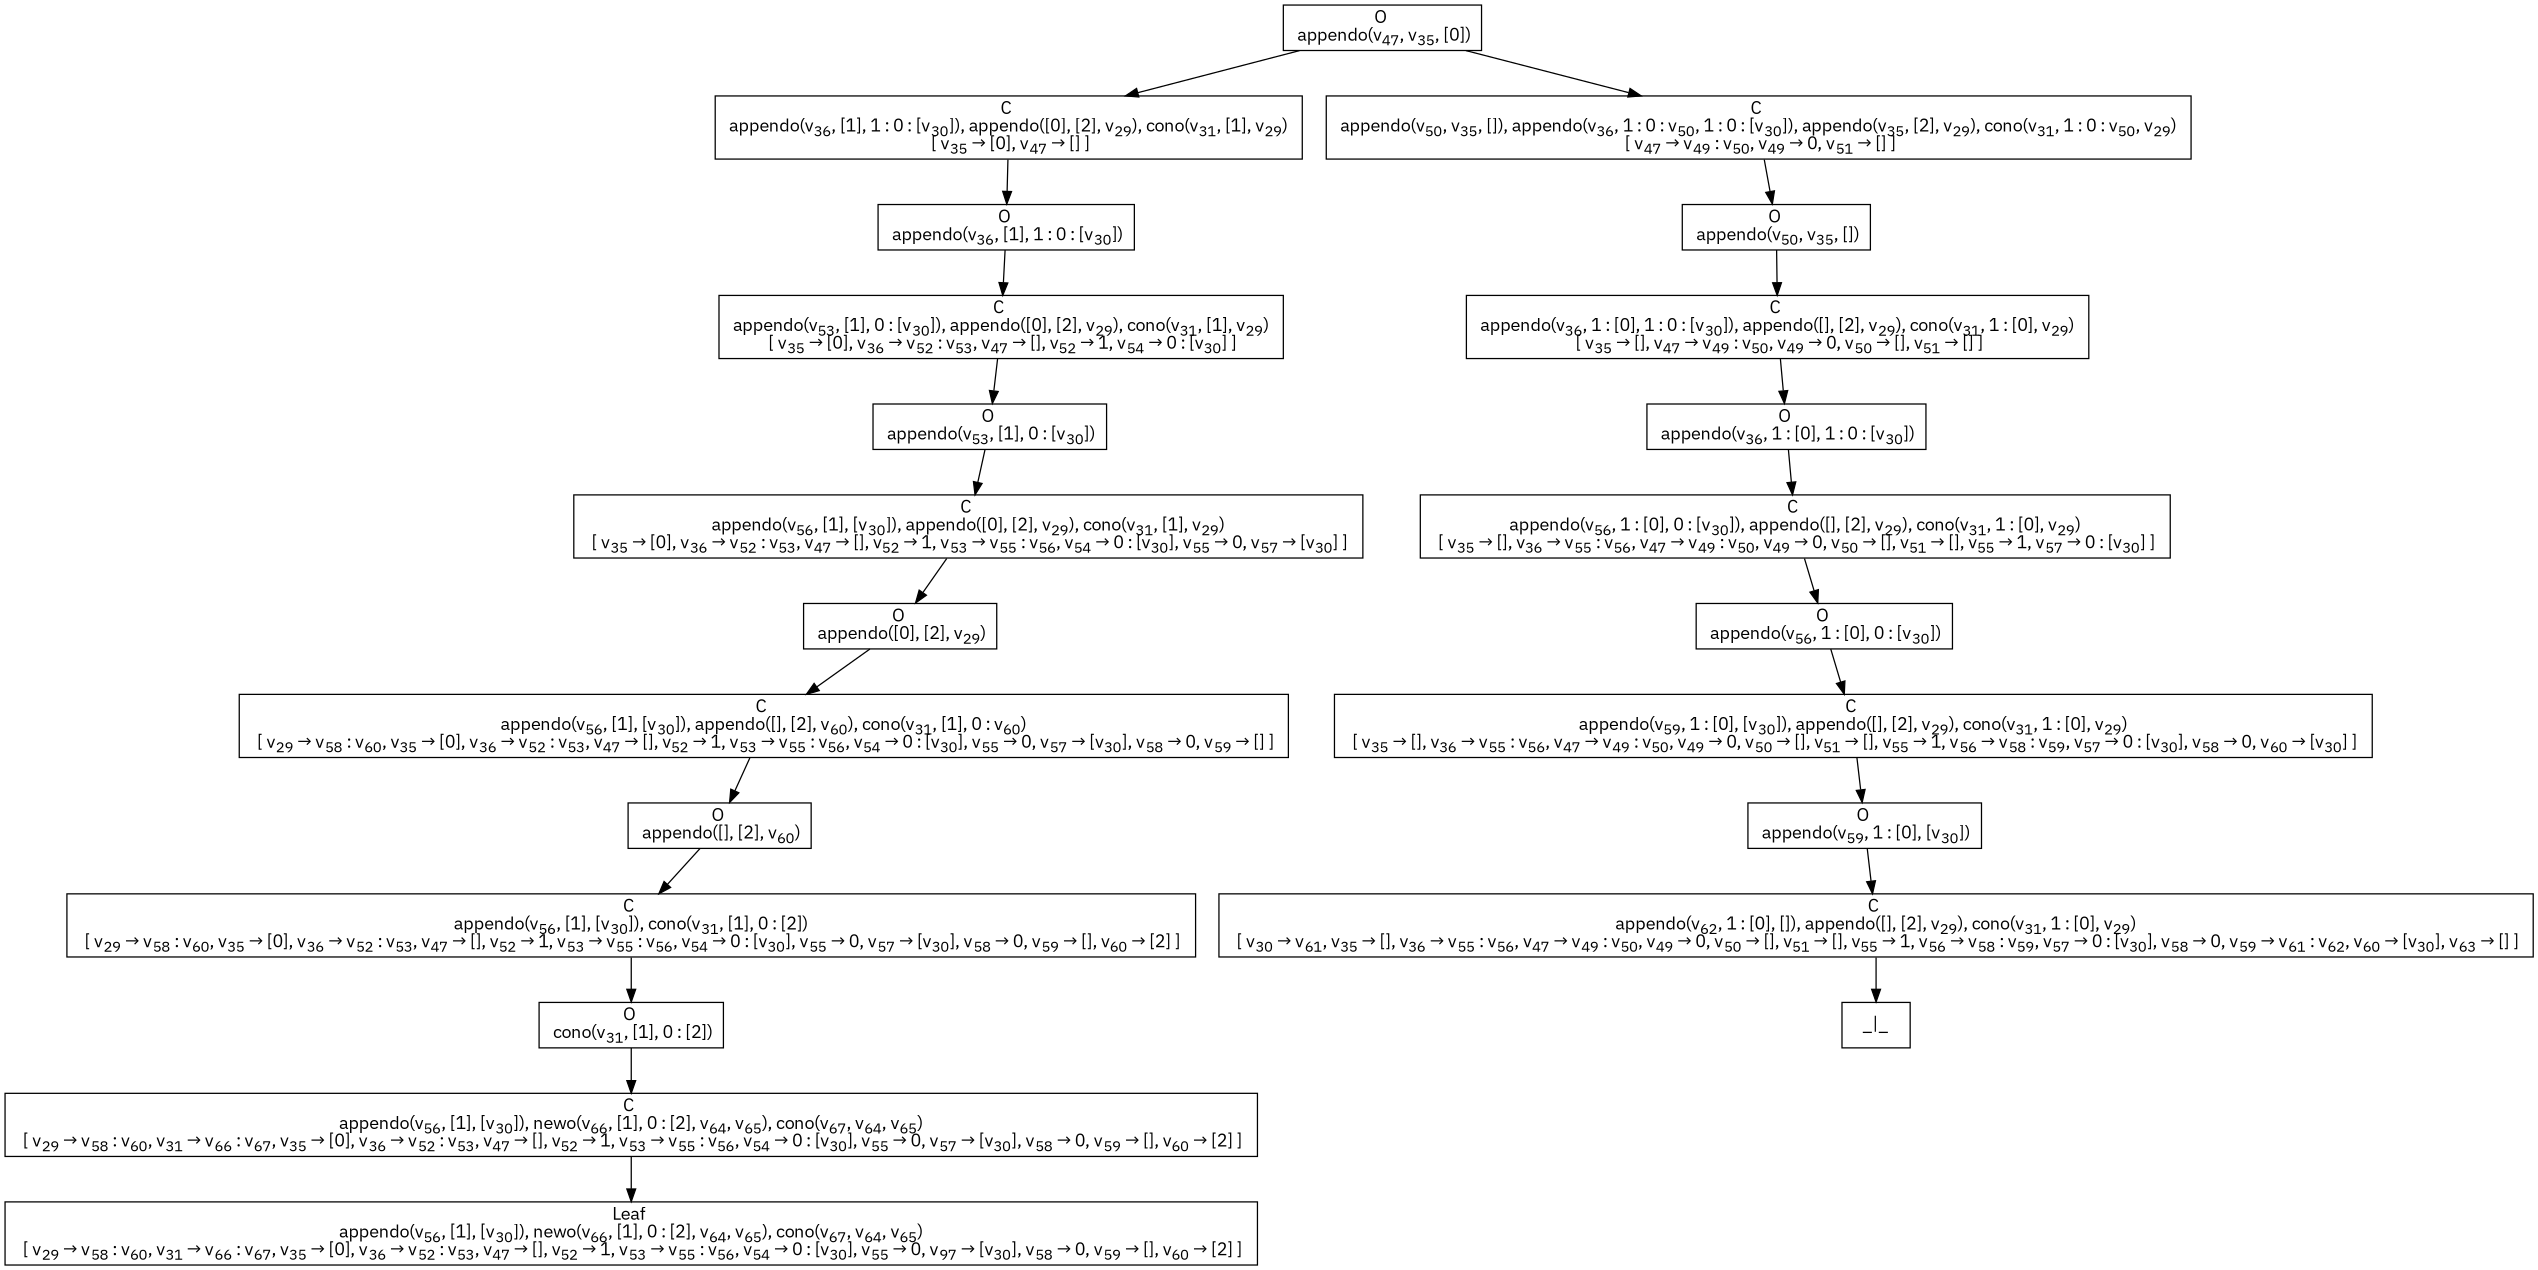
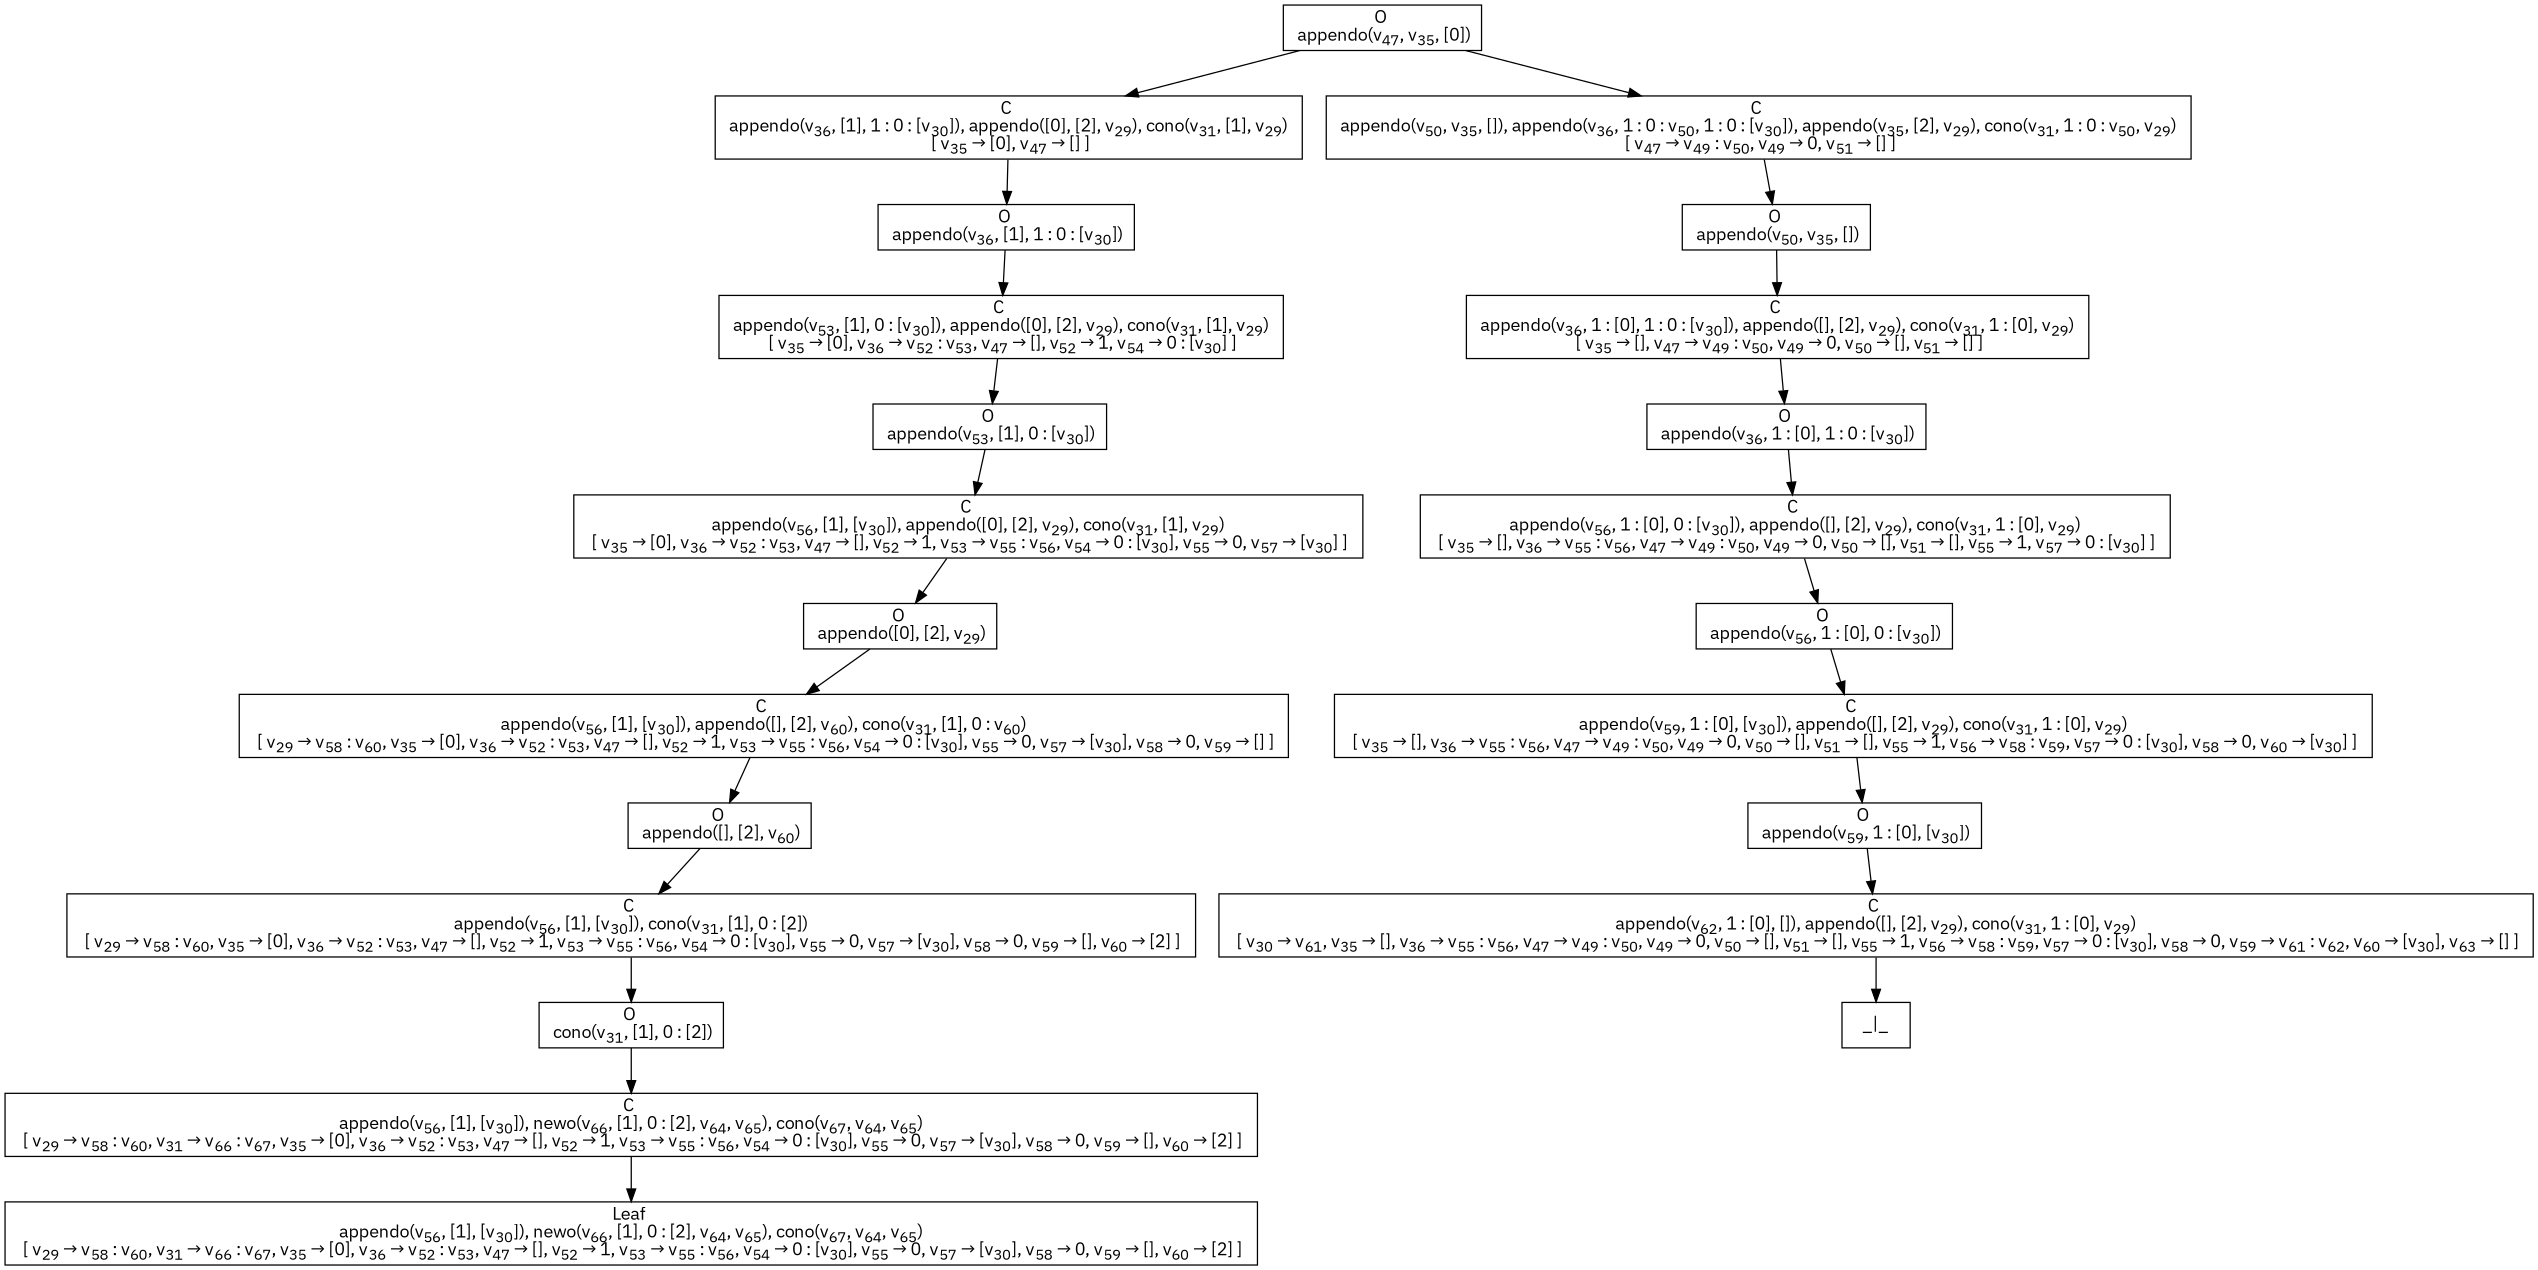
node "Leaf": text "97" -> "57"
